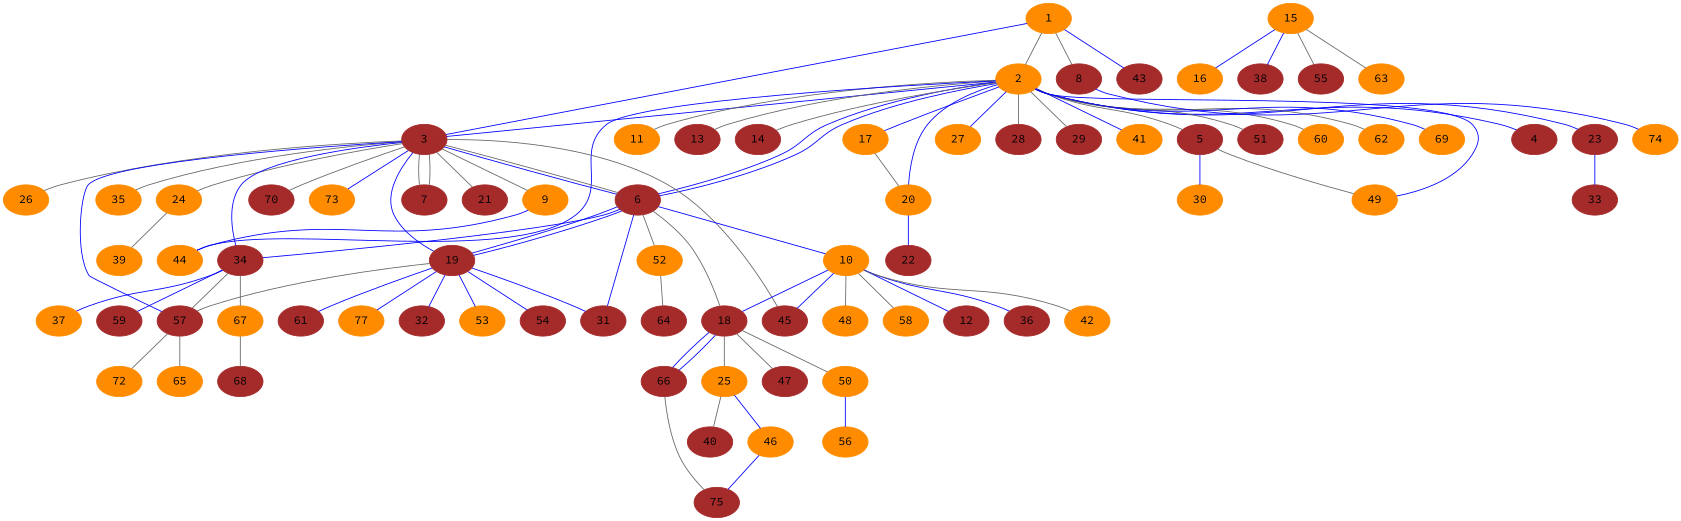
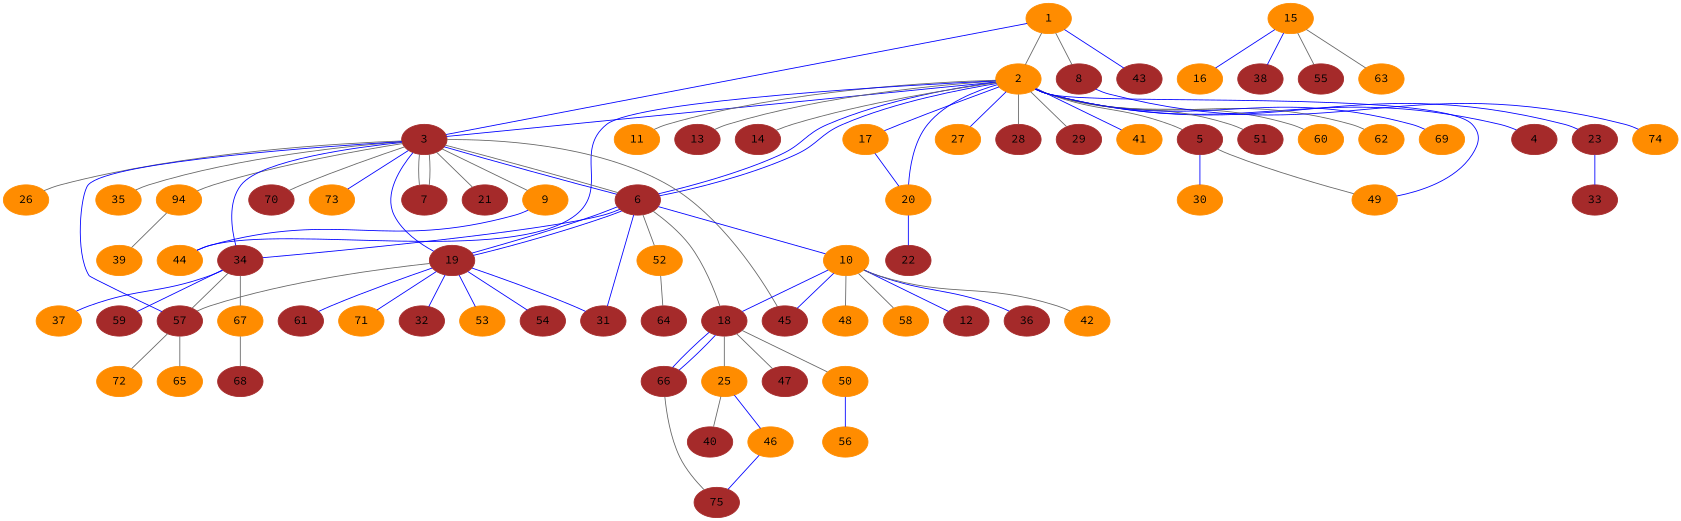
edge "17" -- "20": color gray40 -> blue
node "24": label "24" -> "94"
node "77": label "77" -> "71"
